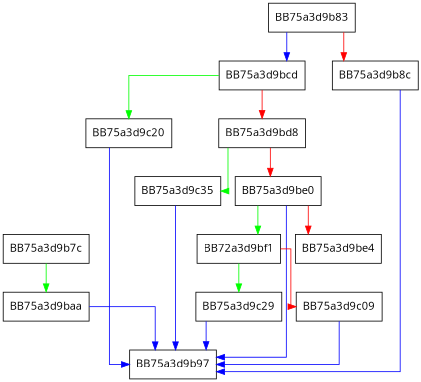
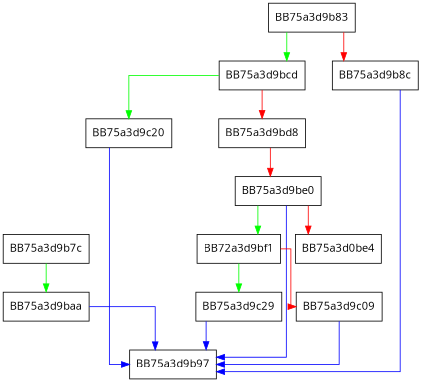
edge "BB75a3d9b83" -> "BB75a3d9bcd": color blue -> green
node "BB75a3d9c35": removed
node "BB75a3d9be4": label "BB75a3d9be4" -> "BB75a3d0be4"
